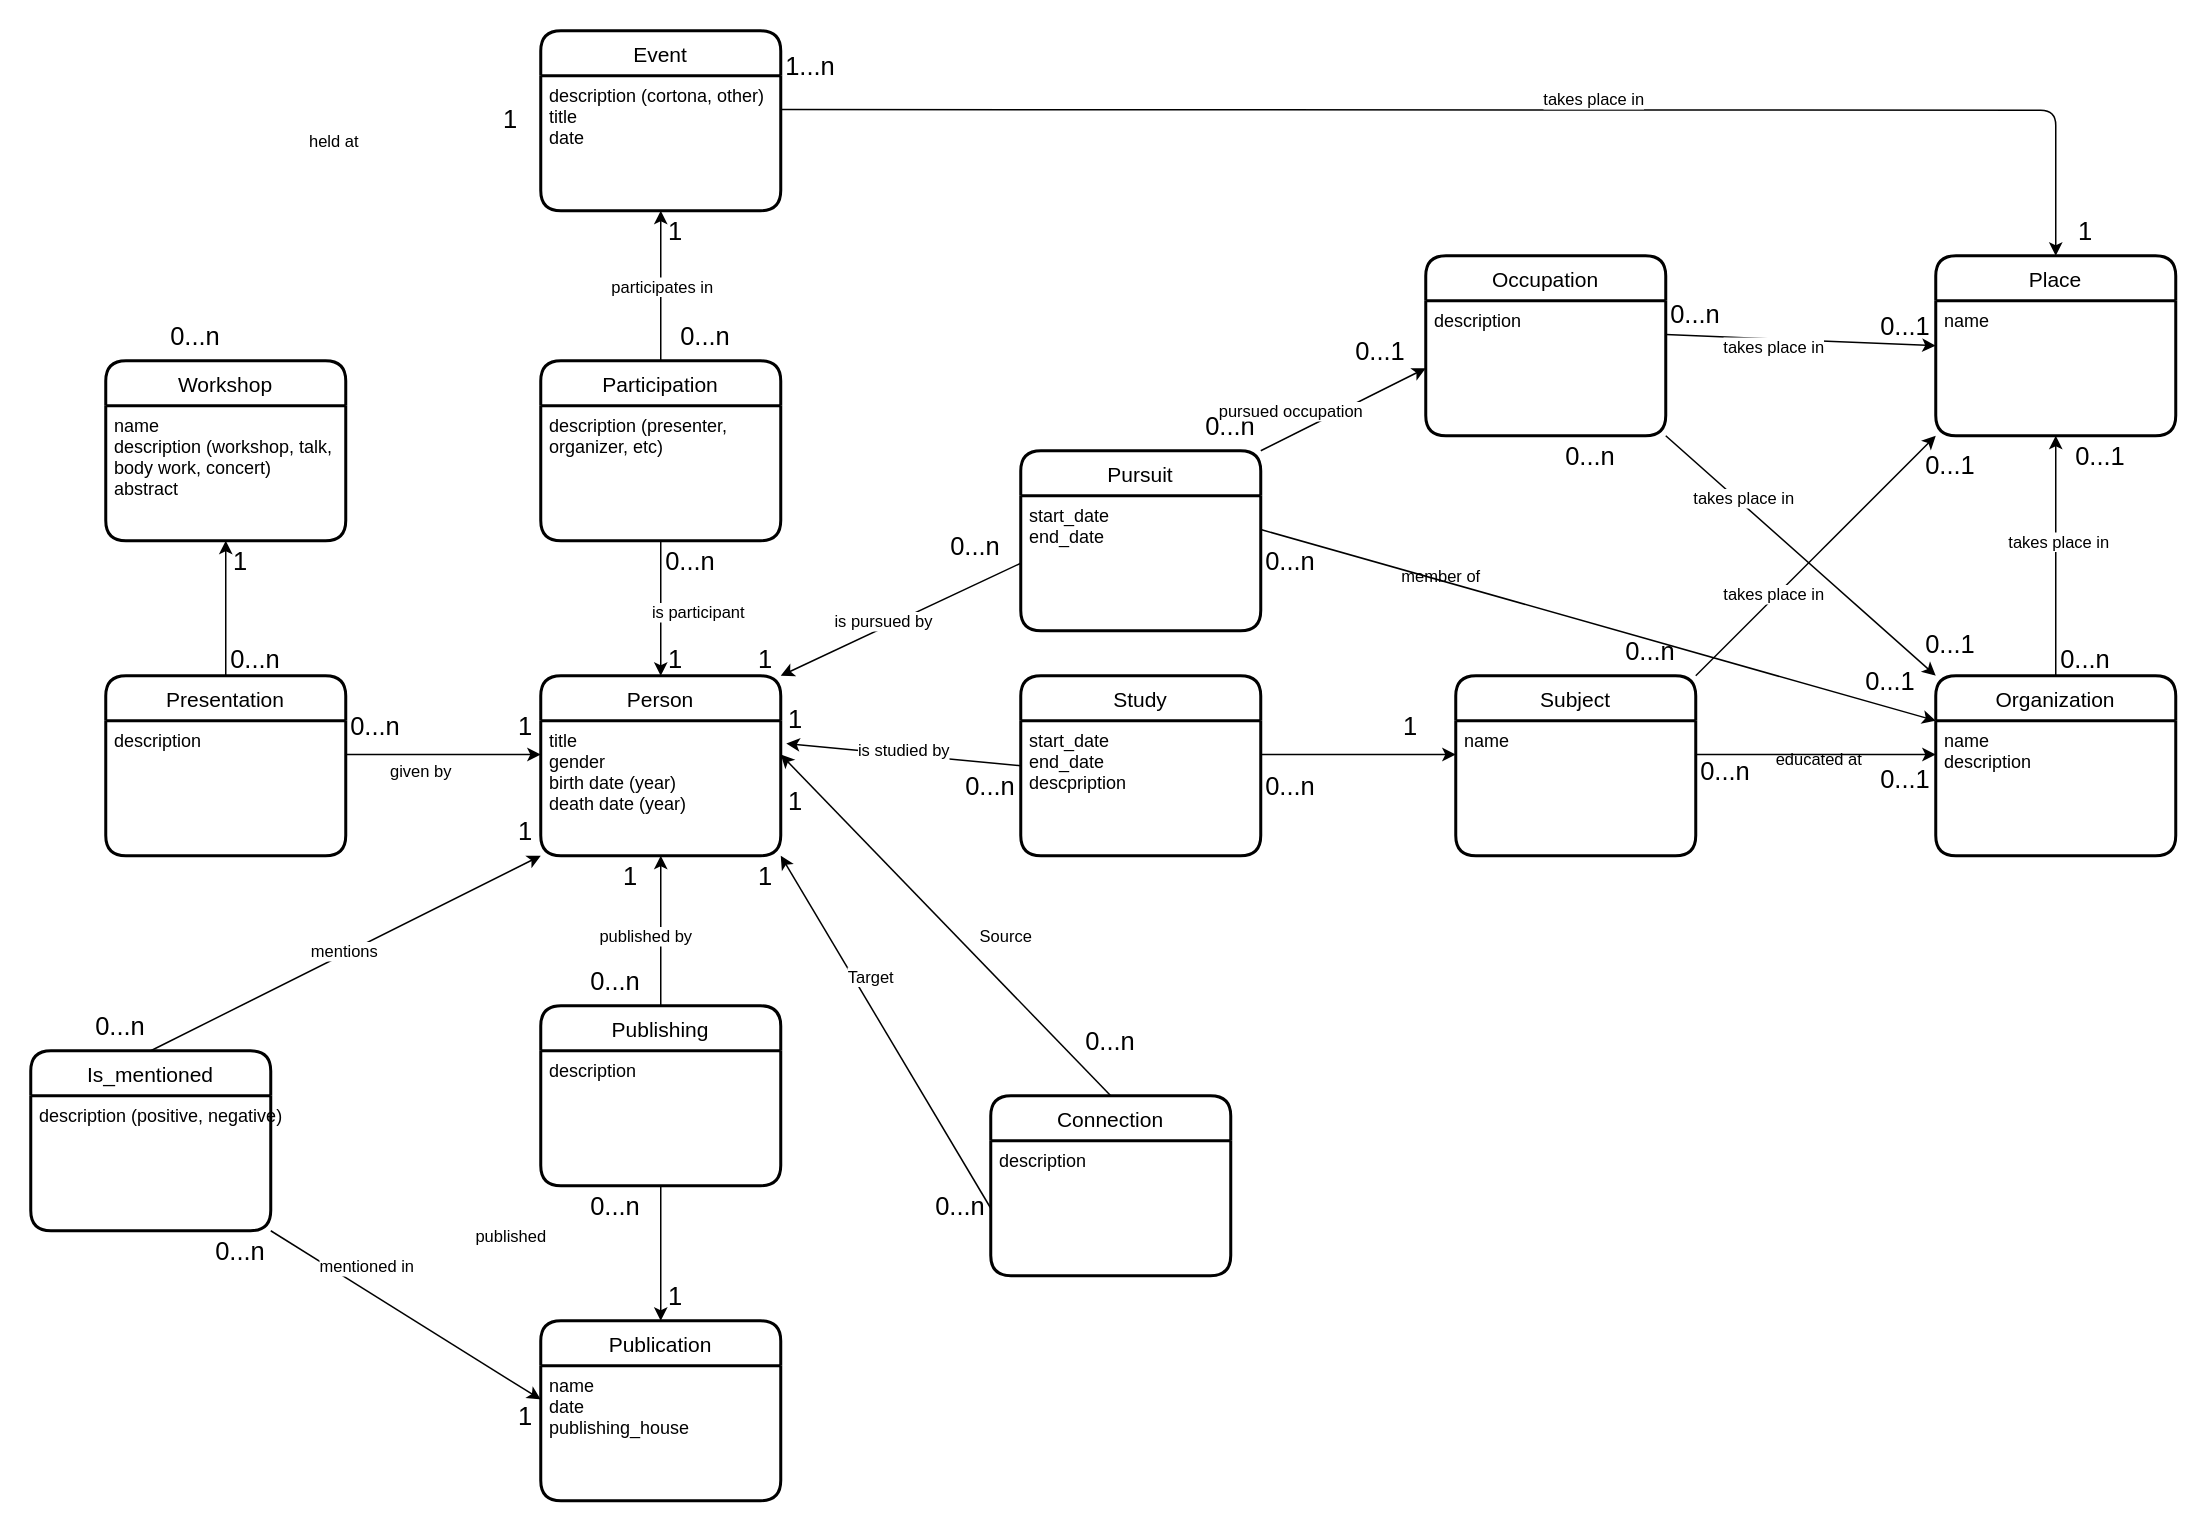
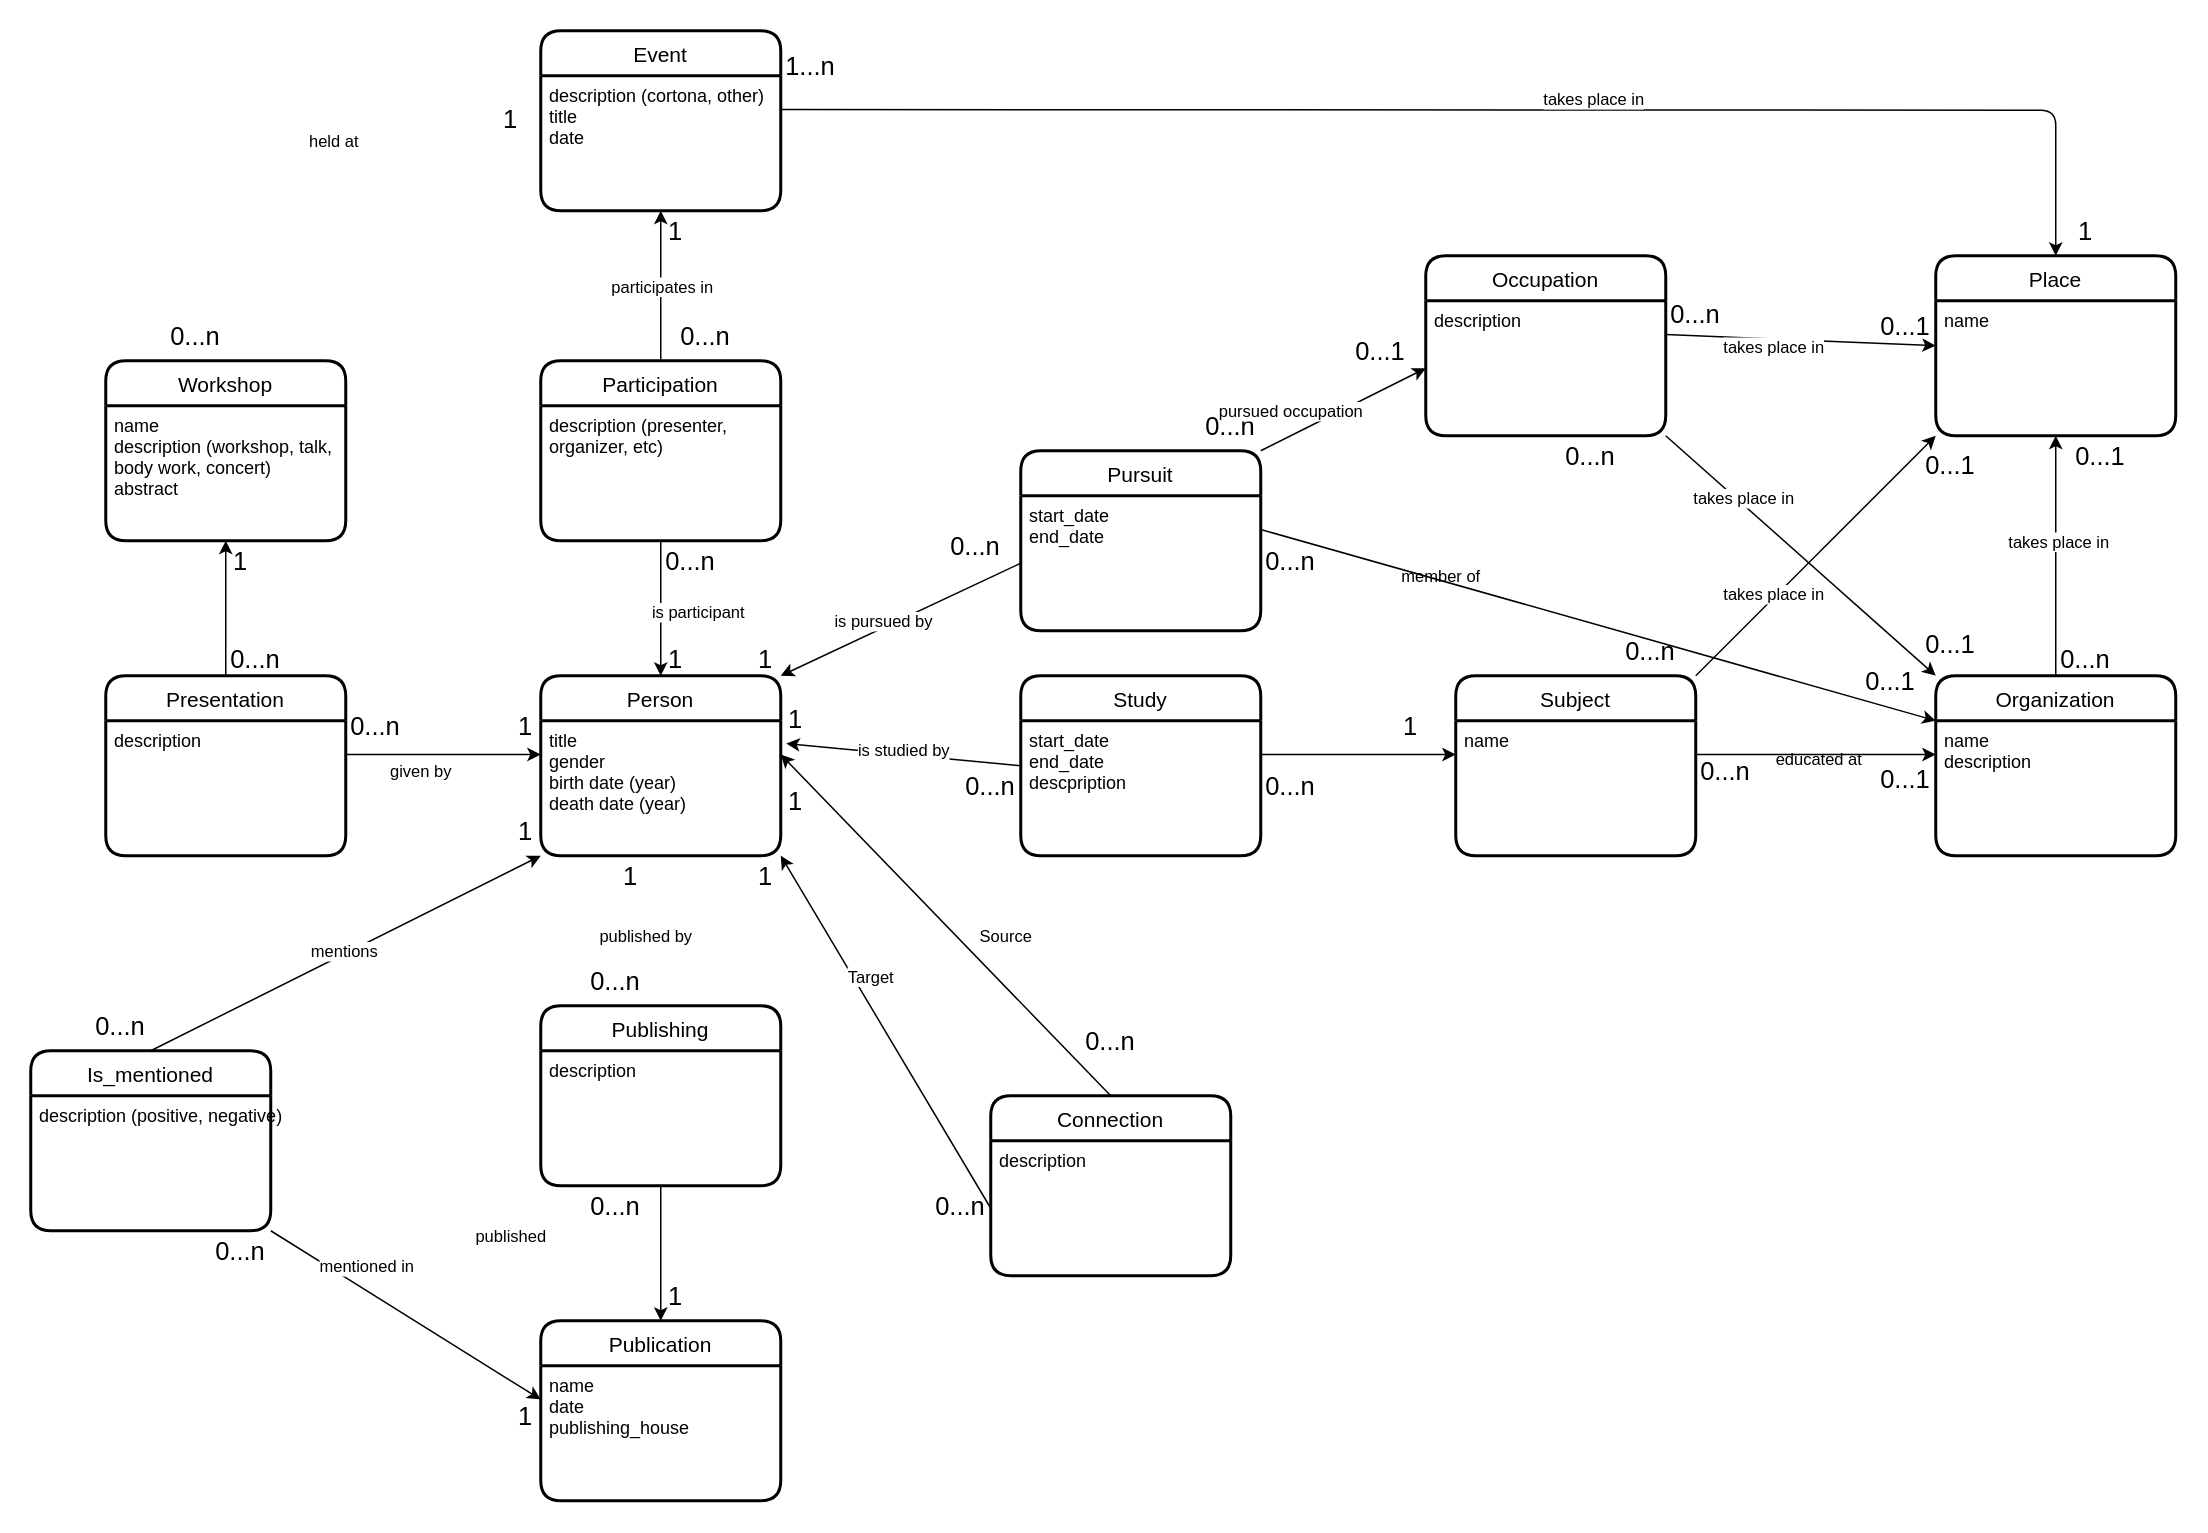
edge "Publishing" -> "title gender birth date (year) death date (year)": removed
